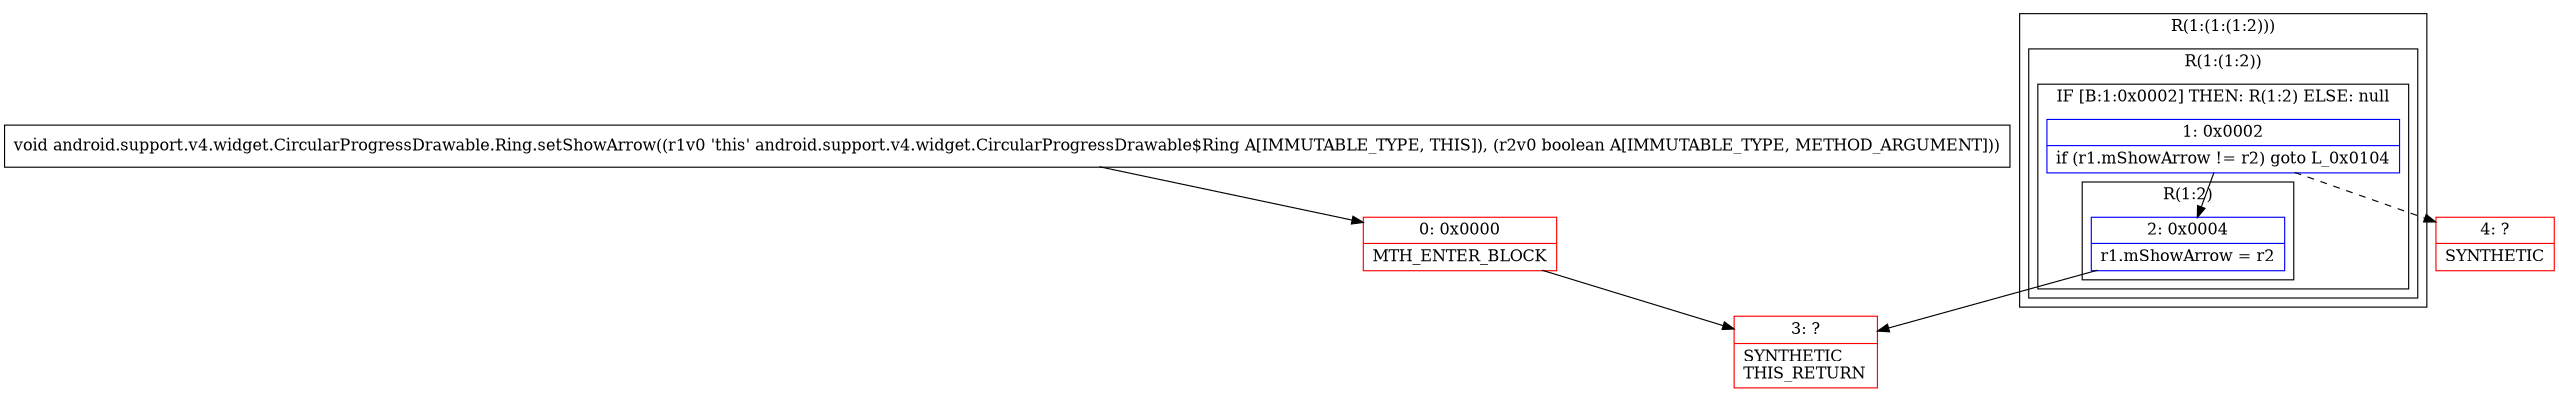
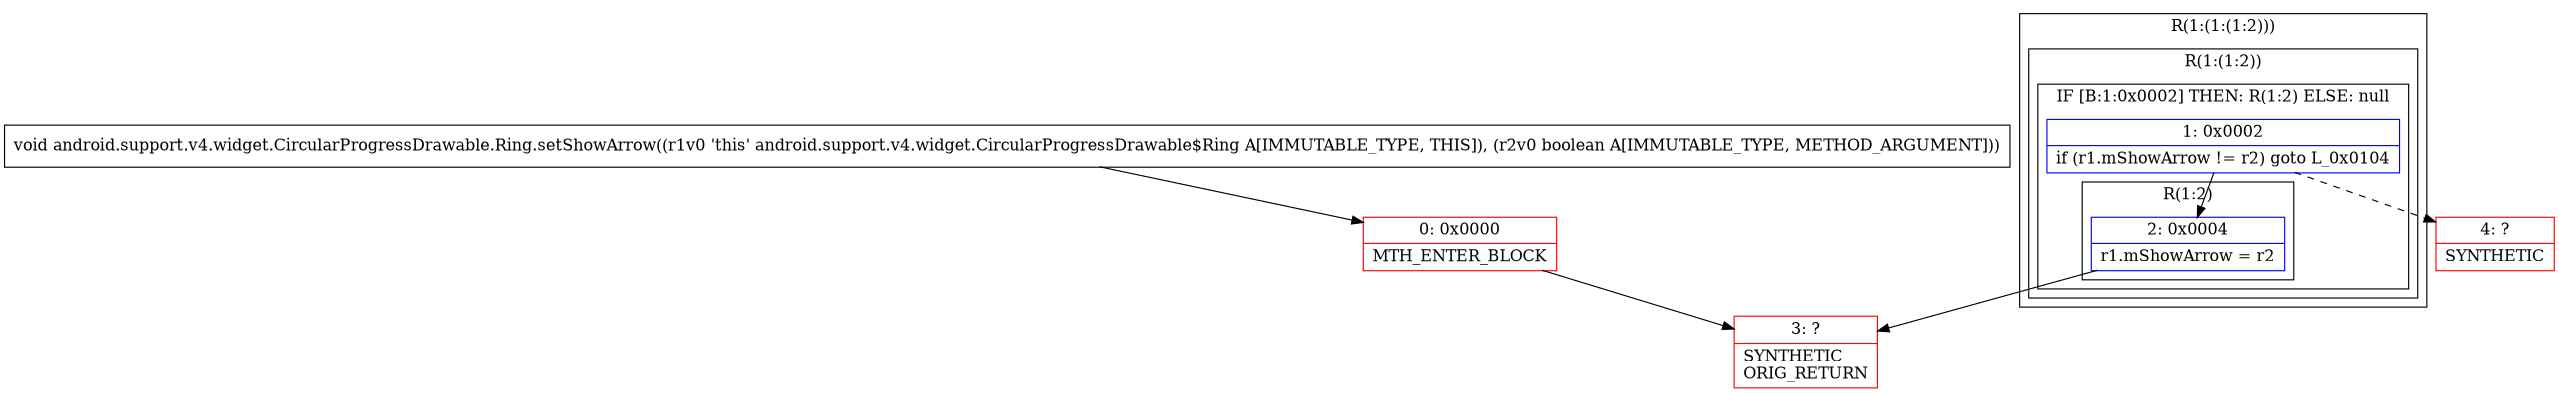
node "3: ?": text "THIS_RETURN" -> "ORIG_RETURN"
